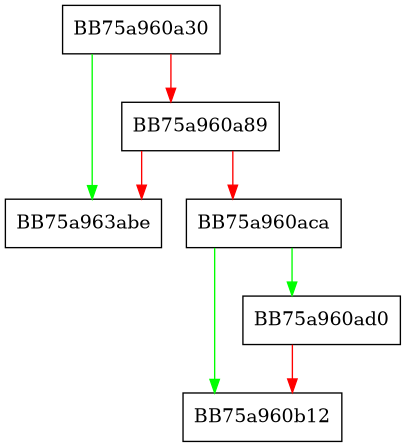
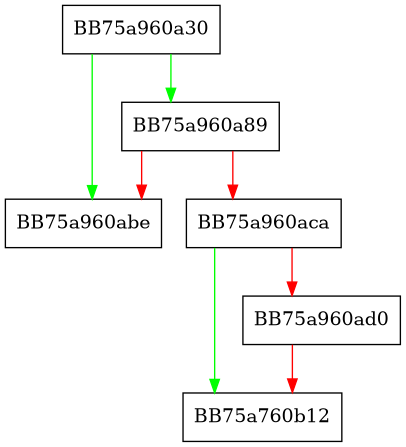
edge "BB75a960a30" -> "BB75a960a89": color red -> green
node "BB75a963abe": label "BB75a963abe" -> "BB75a960abe"
edge "BB75a960aca" -> "BB75a960ad0": color green -> red
node "BB75a960b12": label "BB75a960b12" -> "BB75a760b12"
